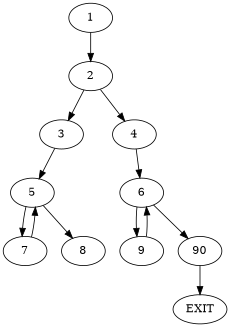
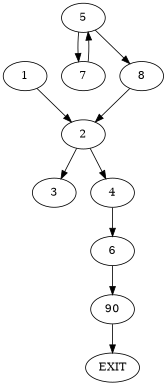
edge "8" -> "2": added
edge "3" -> "5": removed
node "9": removed
